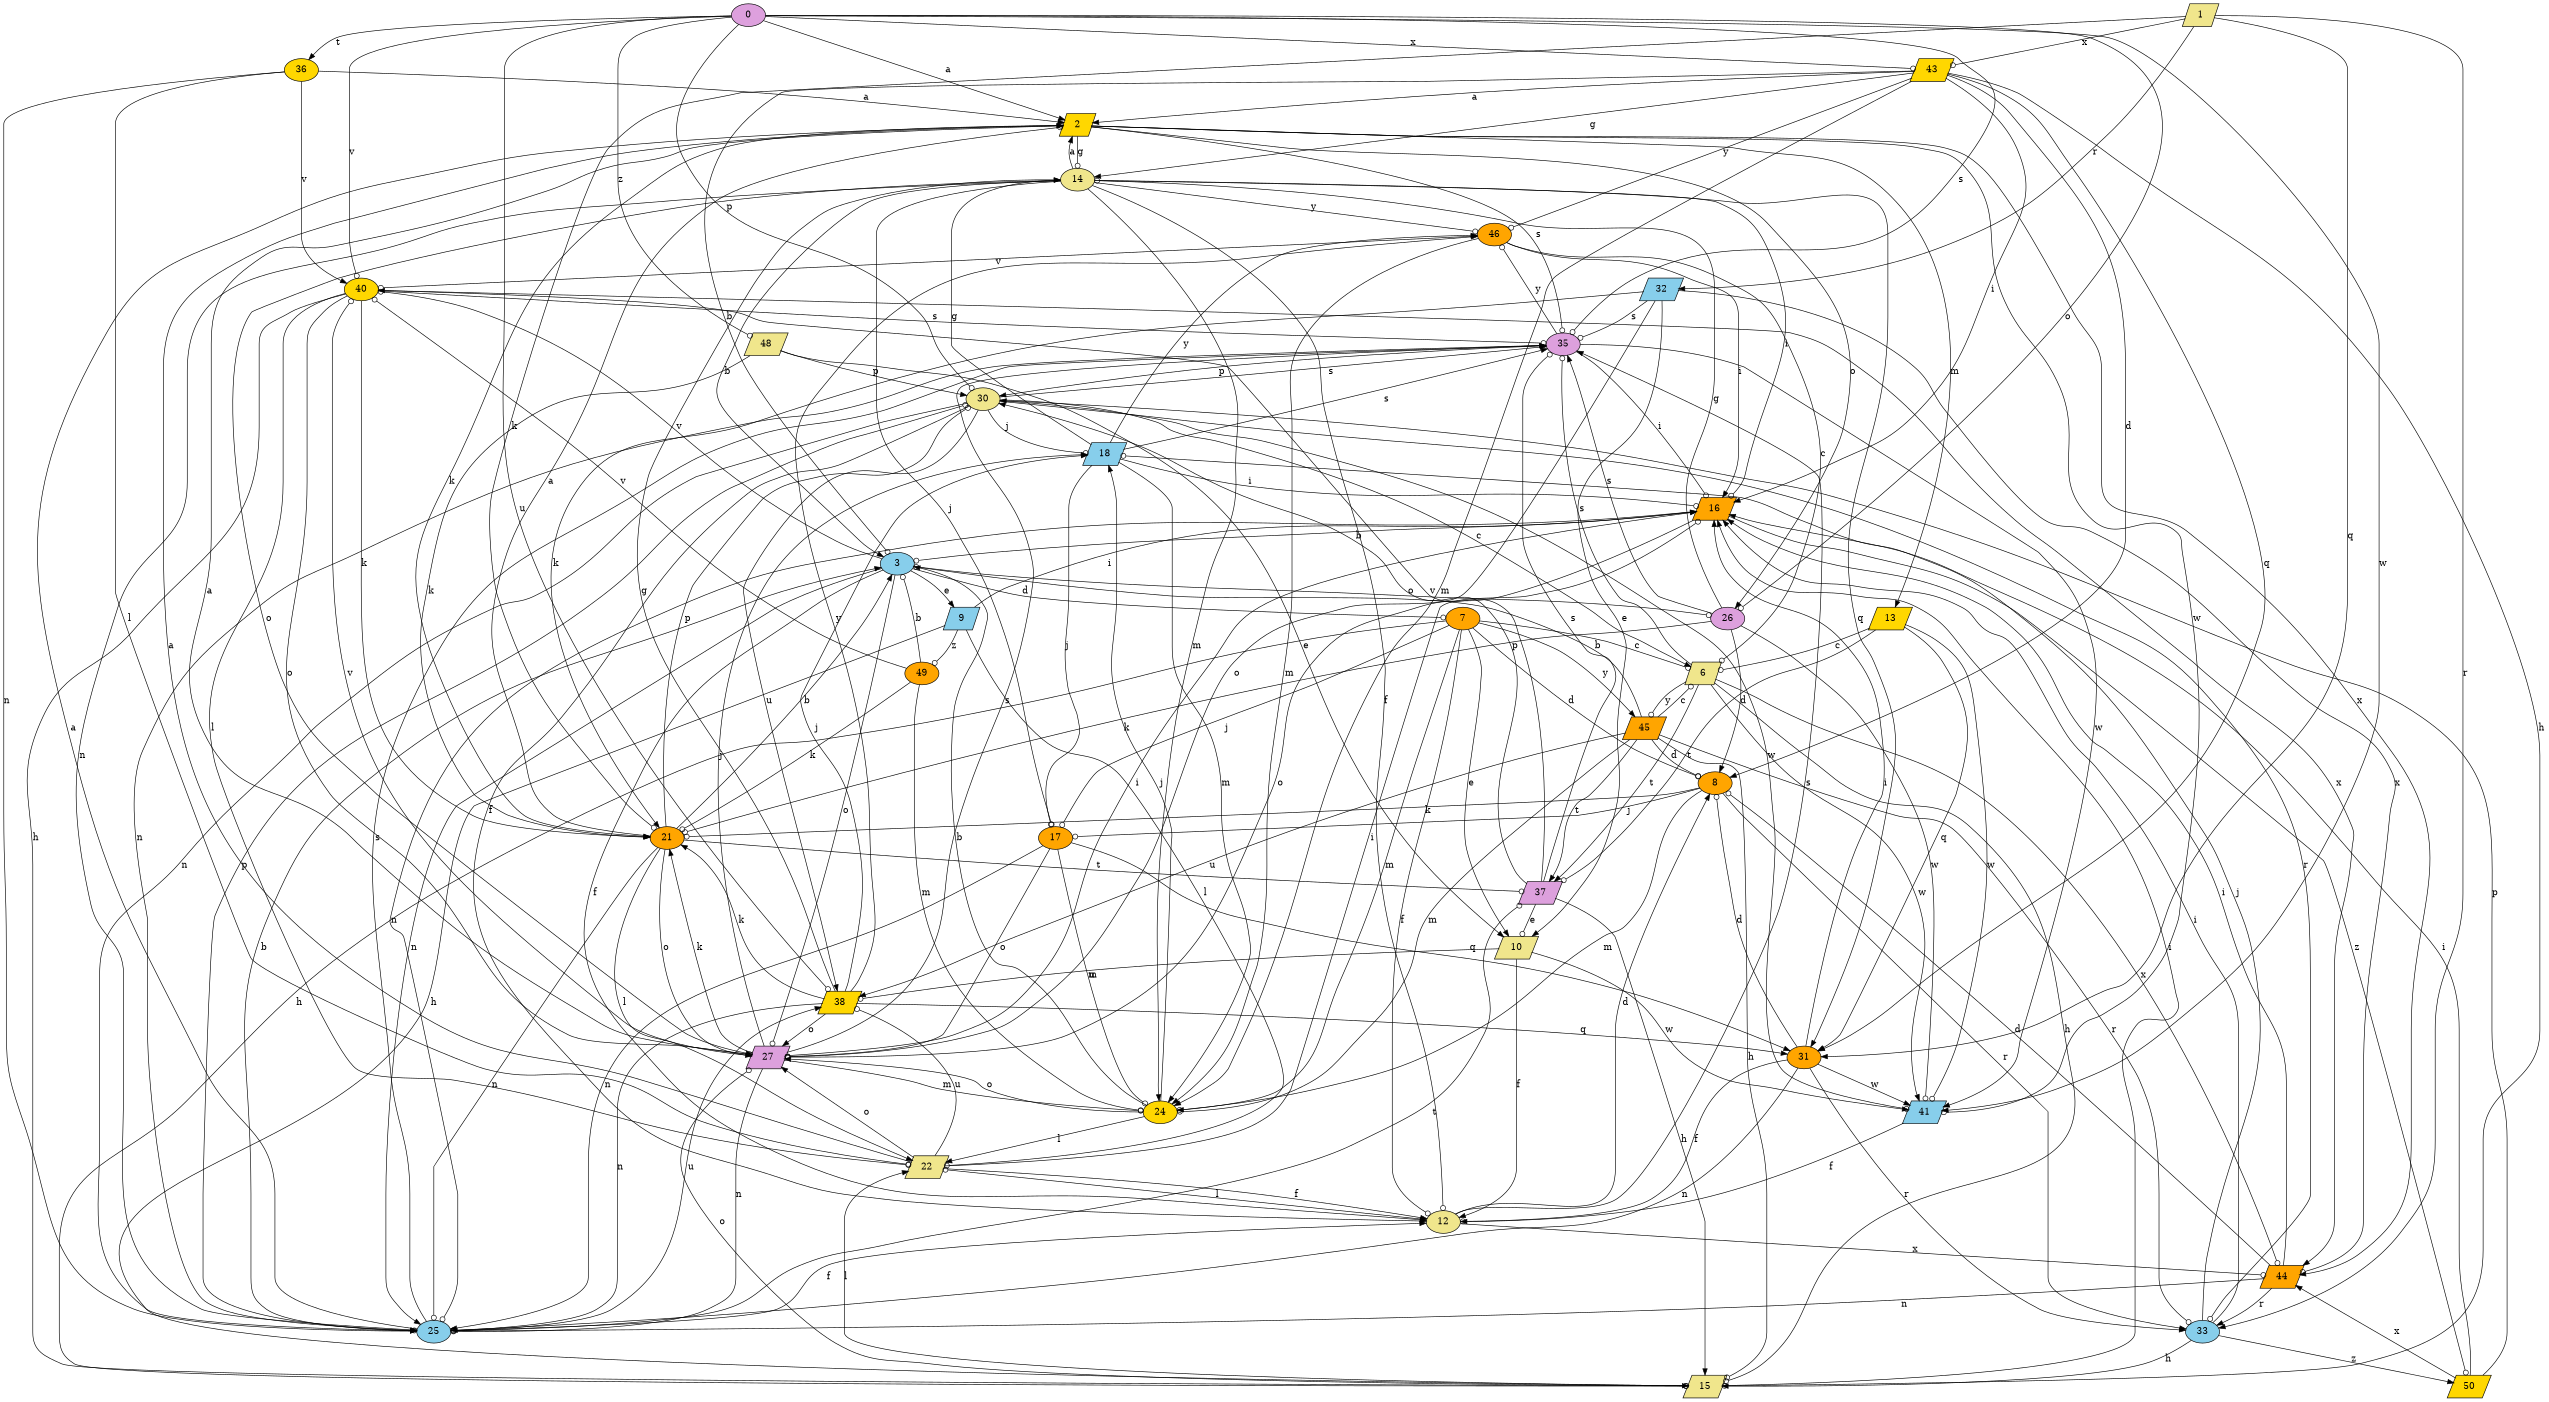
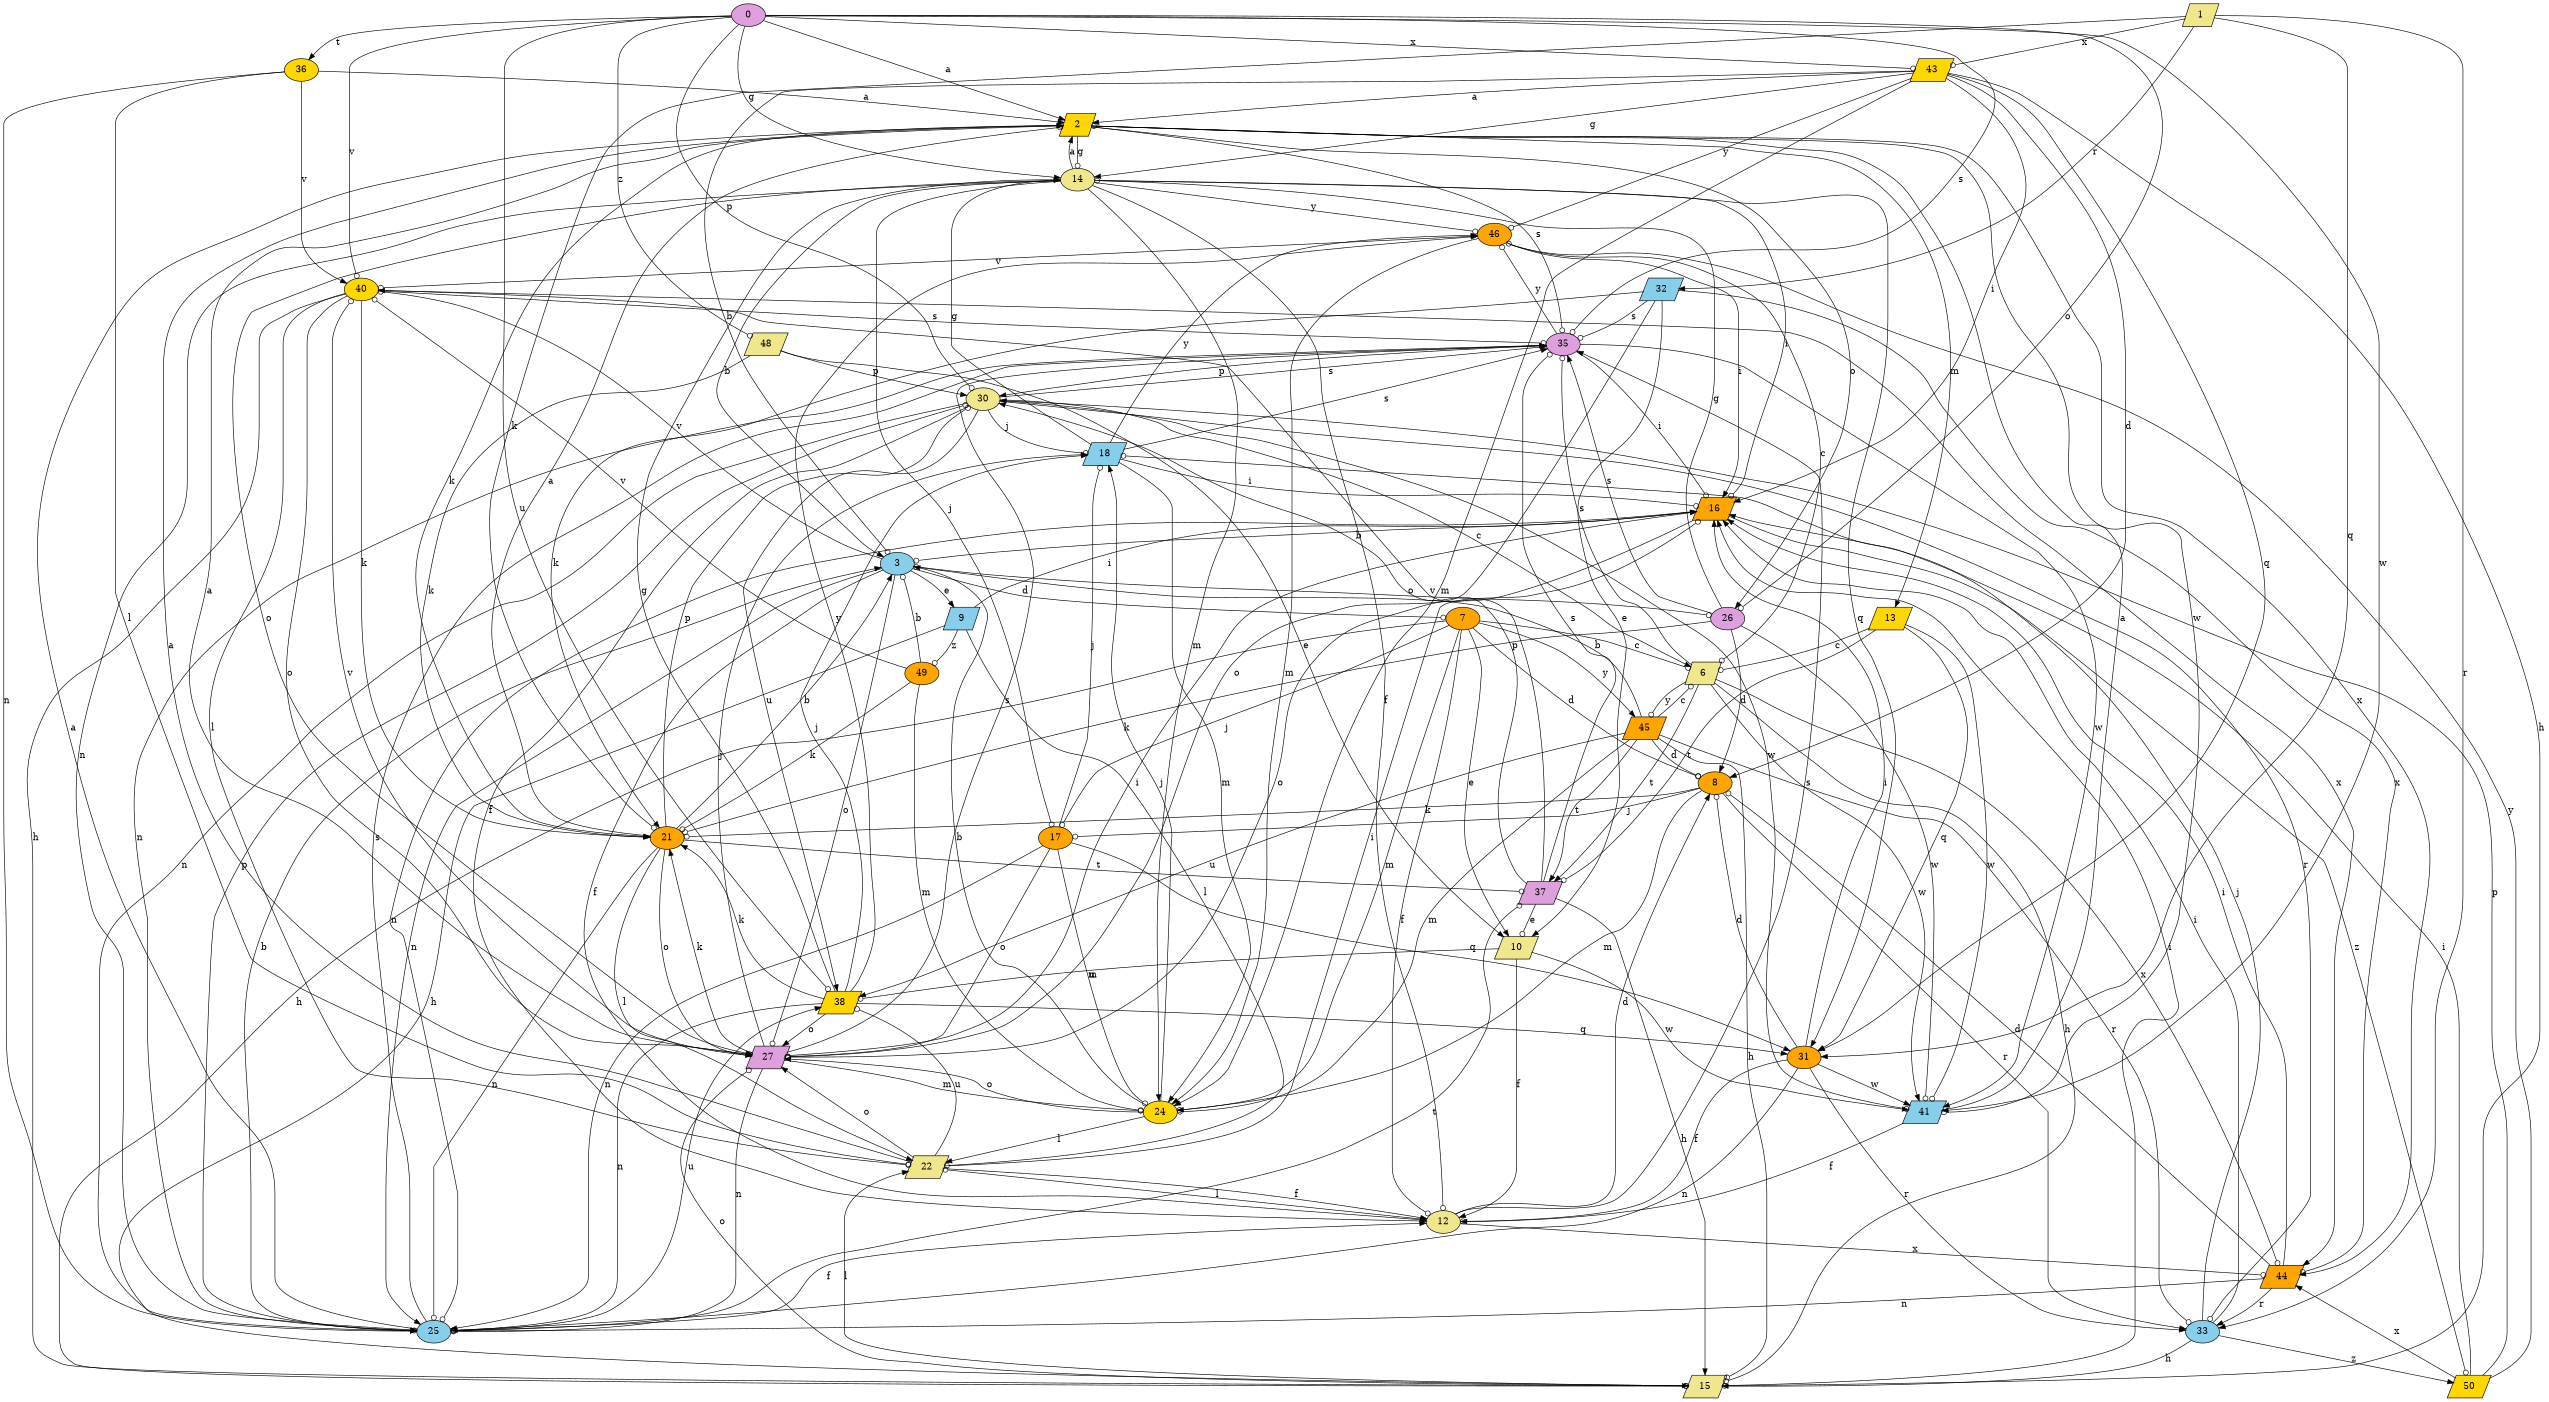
edge "0" -> "14": added, label "g"
edge "41" -> "2": added, label "a"
edge "50" -> "46": added, label "y"
edge "18" -> "17": reversed
